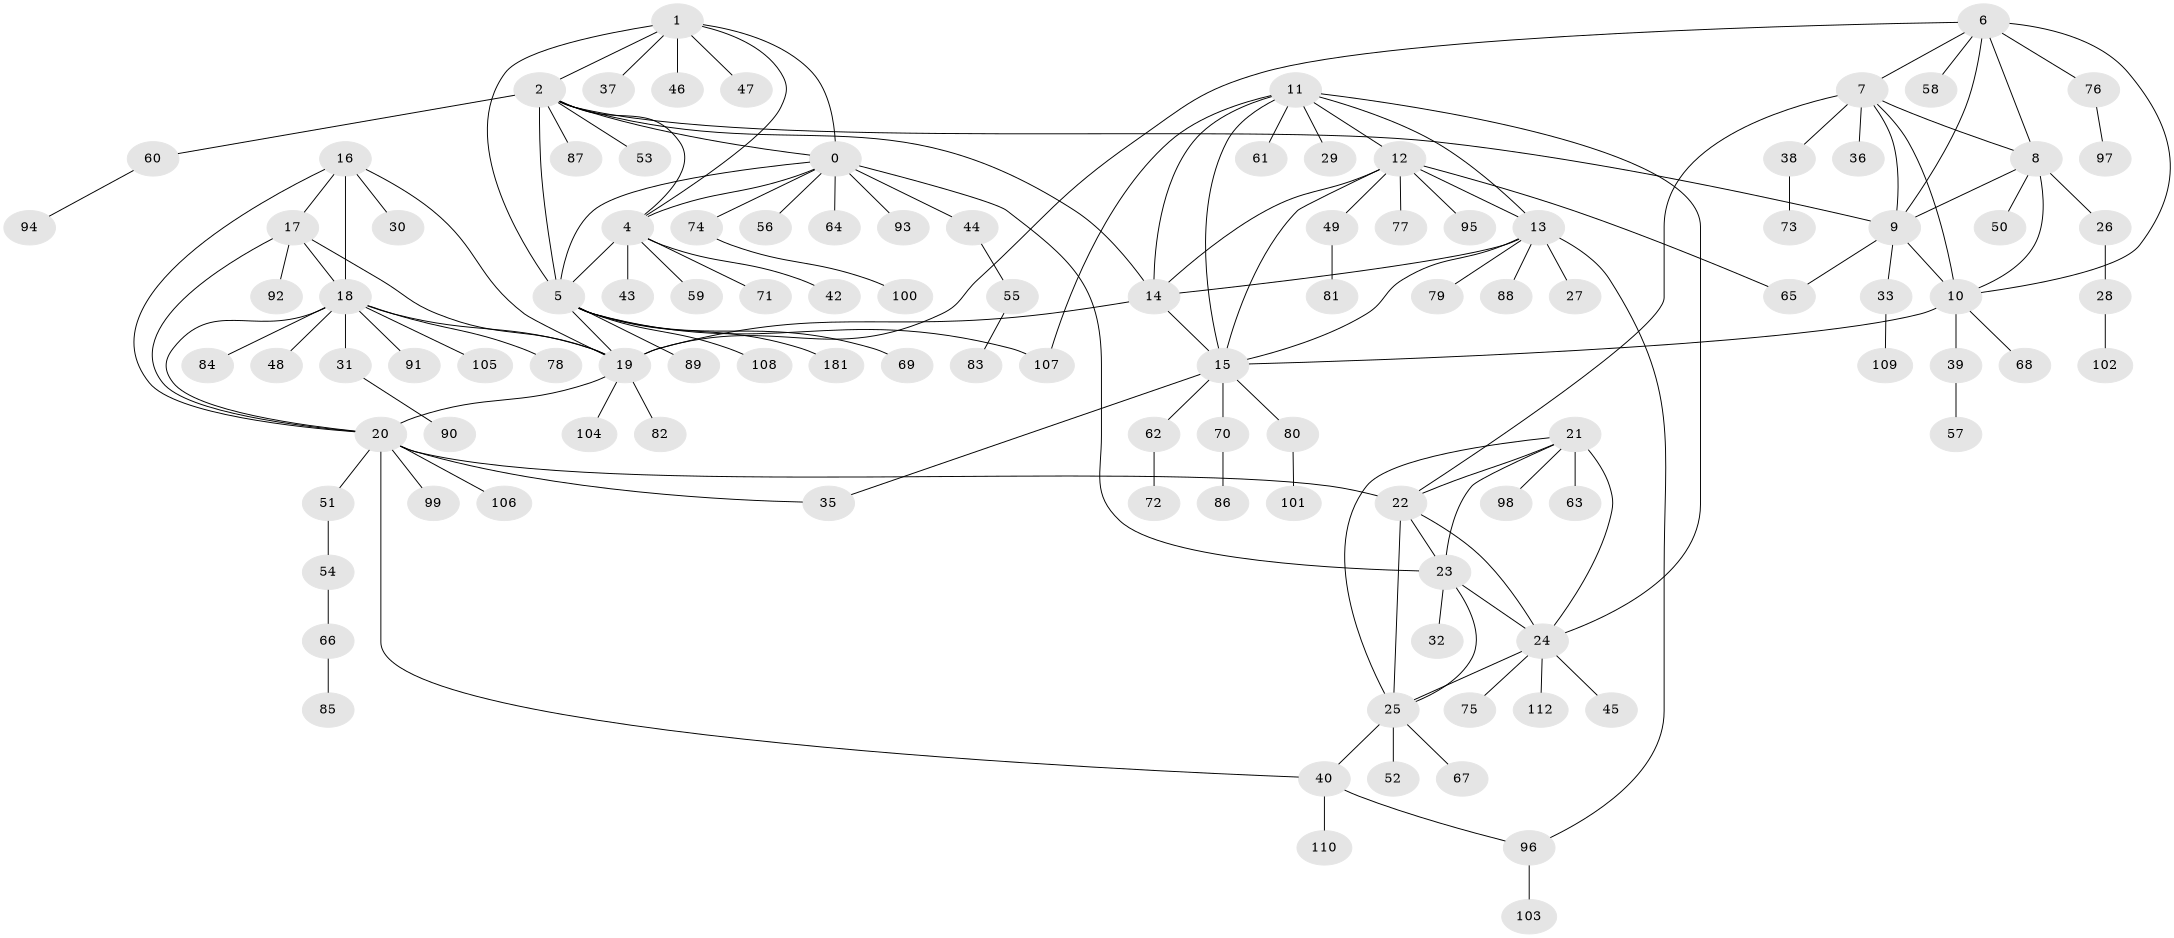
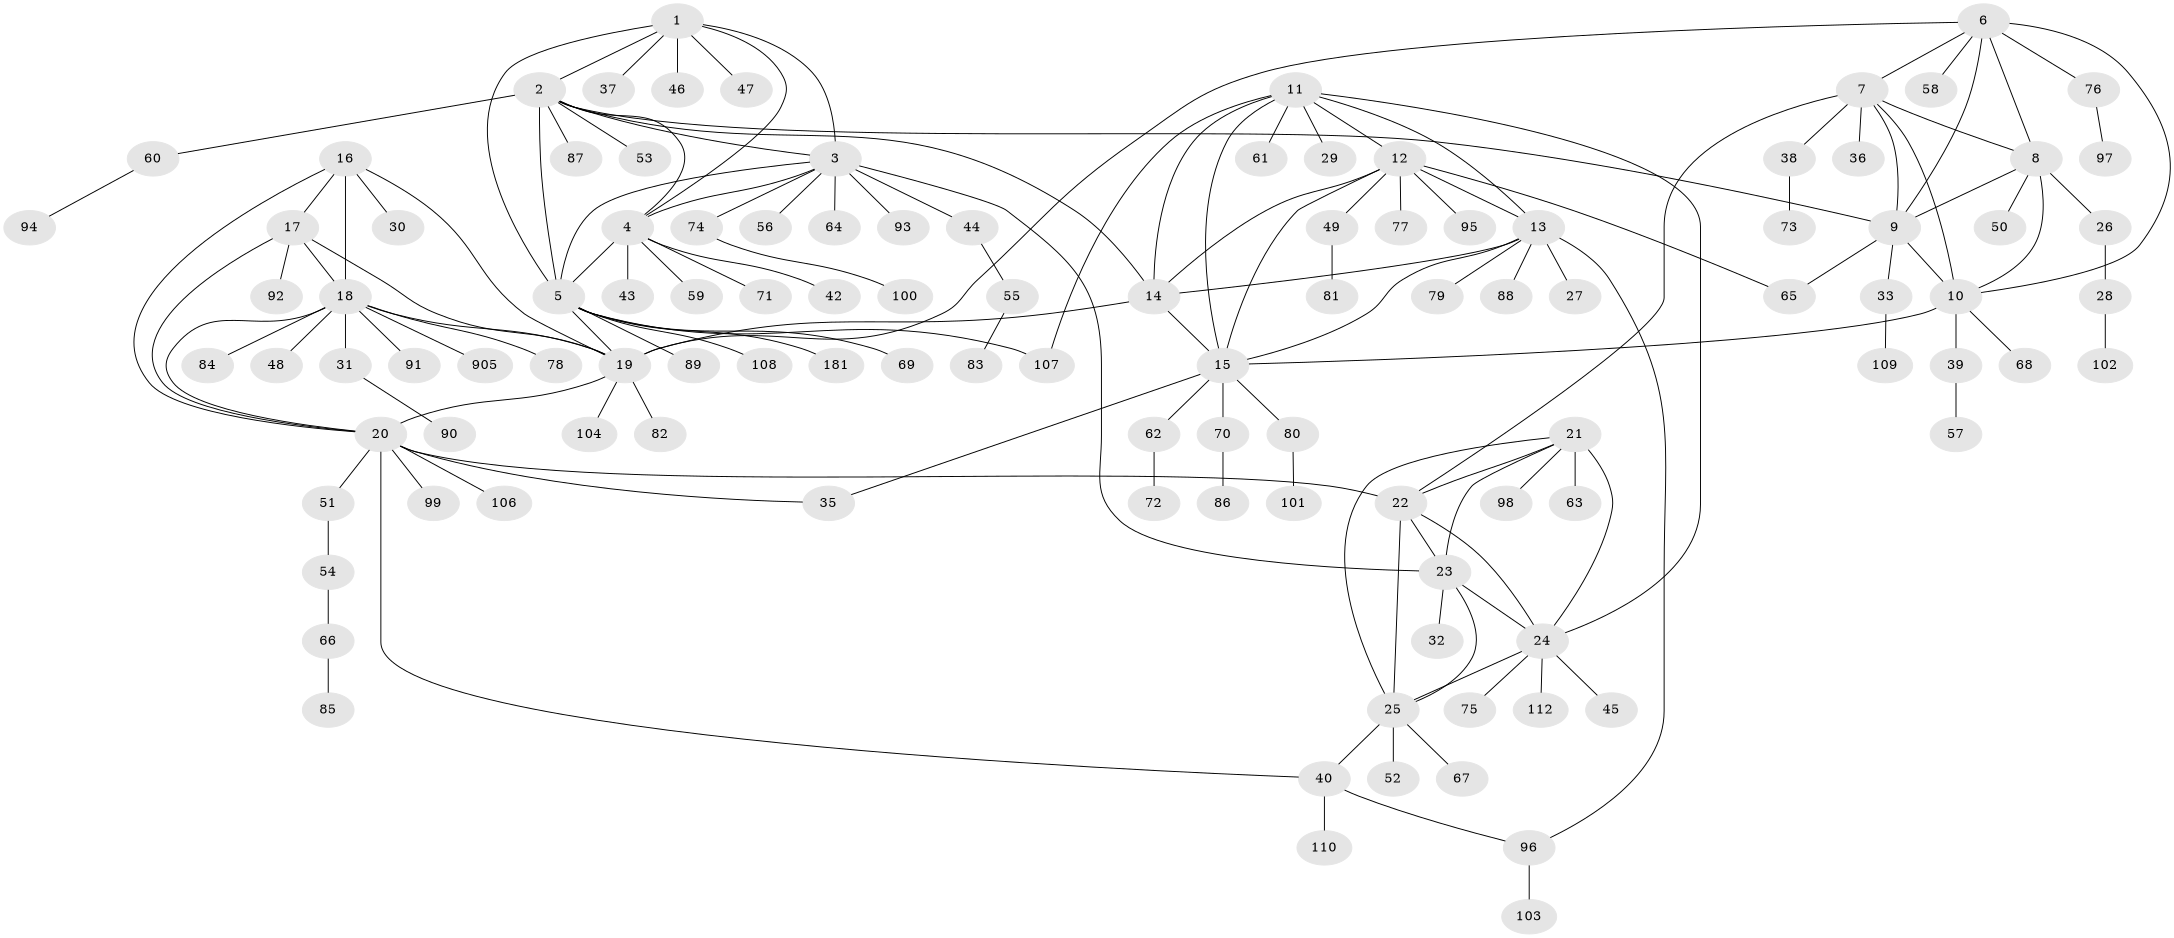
node "0": label "0" -> "3"
node "105": label "105" -> "905"
